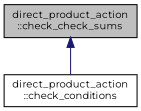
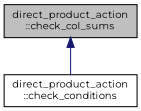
node "direct_product_action ::check_check_sums": label "direct_product_action ::check_check_sums" -> "direct_product_action ::check_col_sums"
